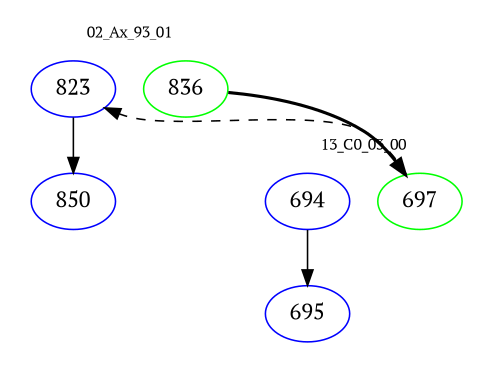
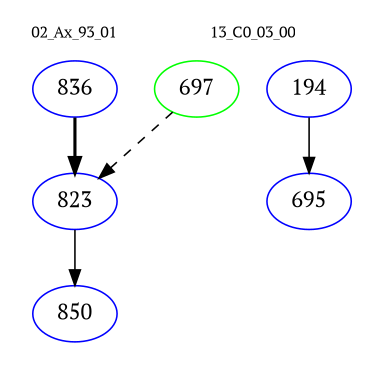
node "836": color green -> blue
edge "836" -> "697": now "836" -> "823"
node "694": label "694" -> "194"
